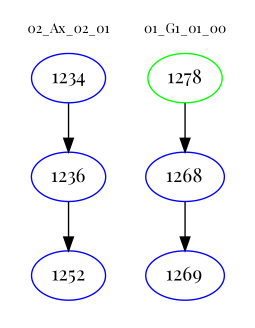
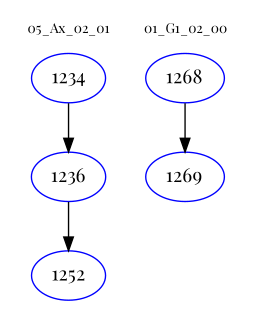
cluster "02_Ax_02_01": label "02_Ax_02_01" -> "05_Ax_02_01"
cluster "01_G1_01_00": label "01_G1_01_00" -> "01_G1_02_00"
node "1278": removed
